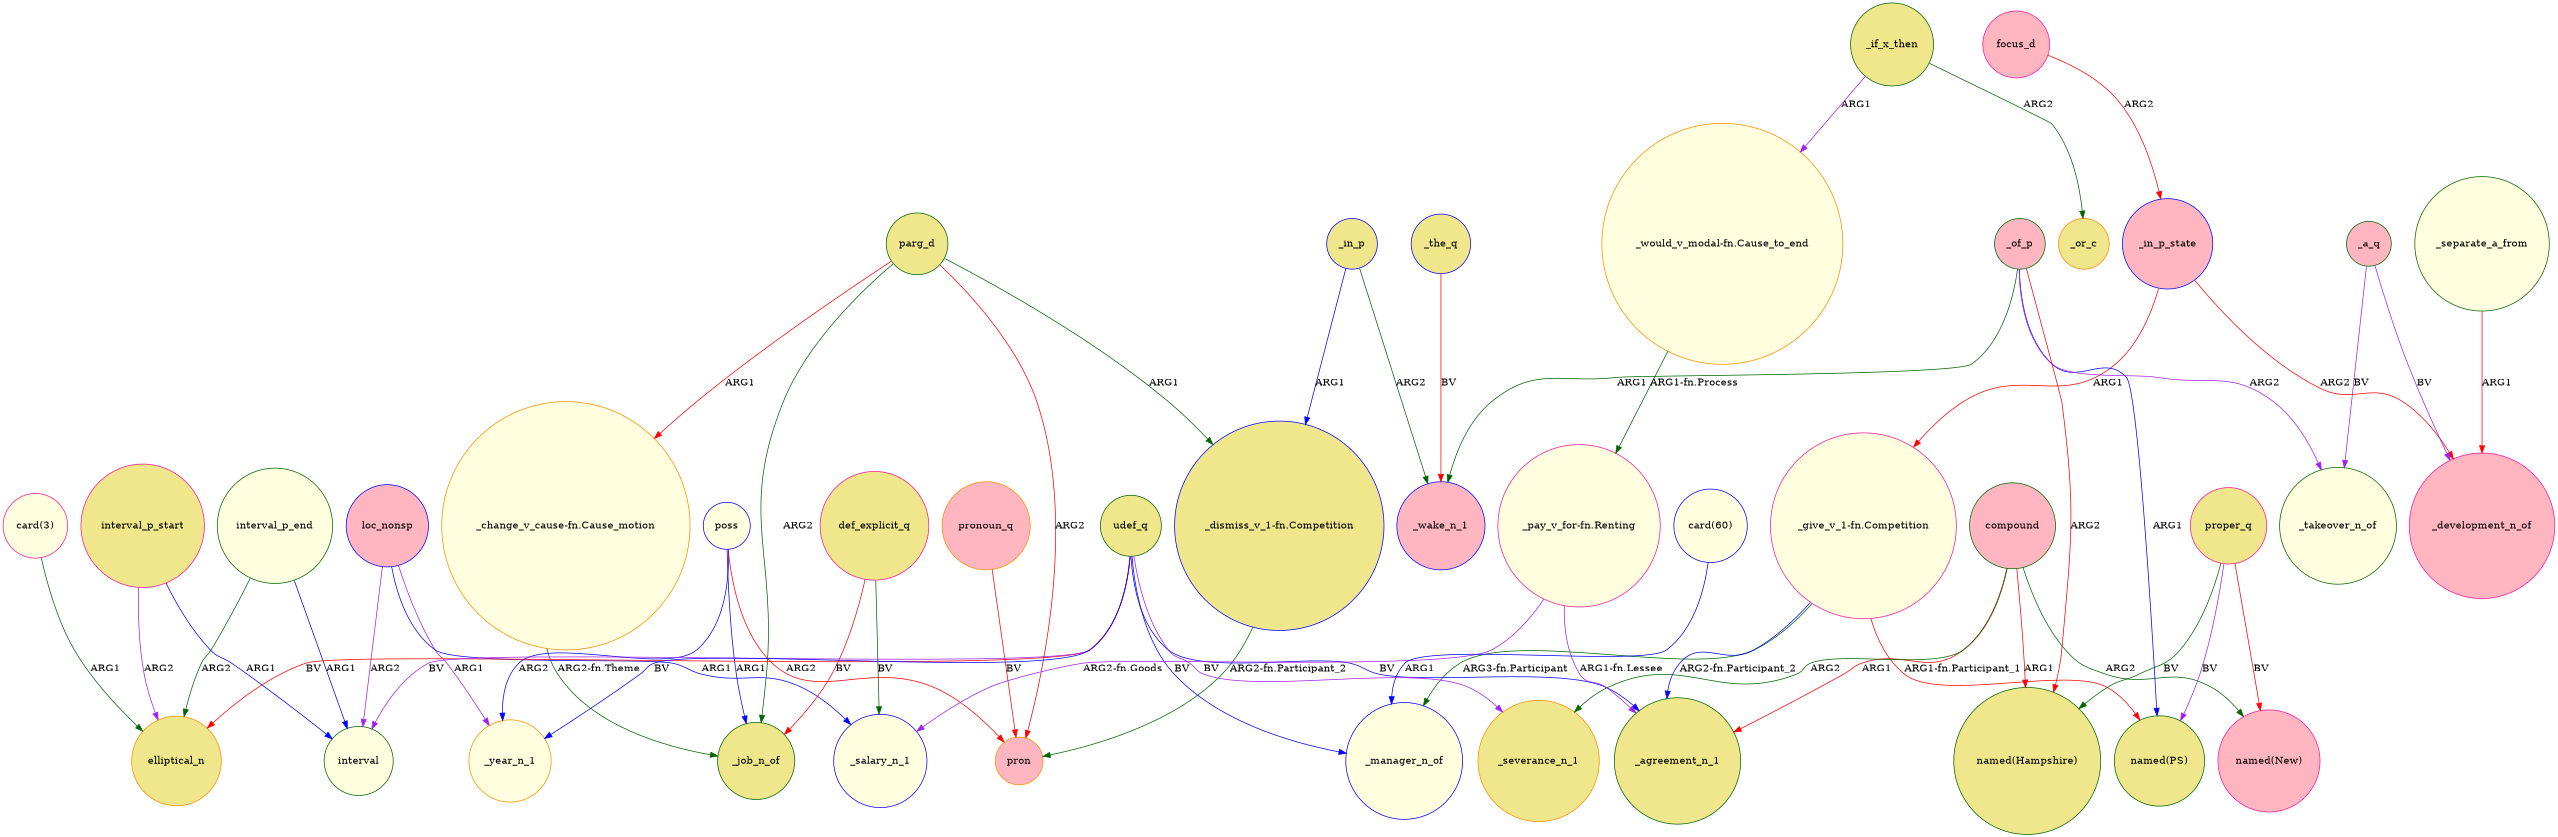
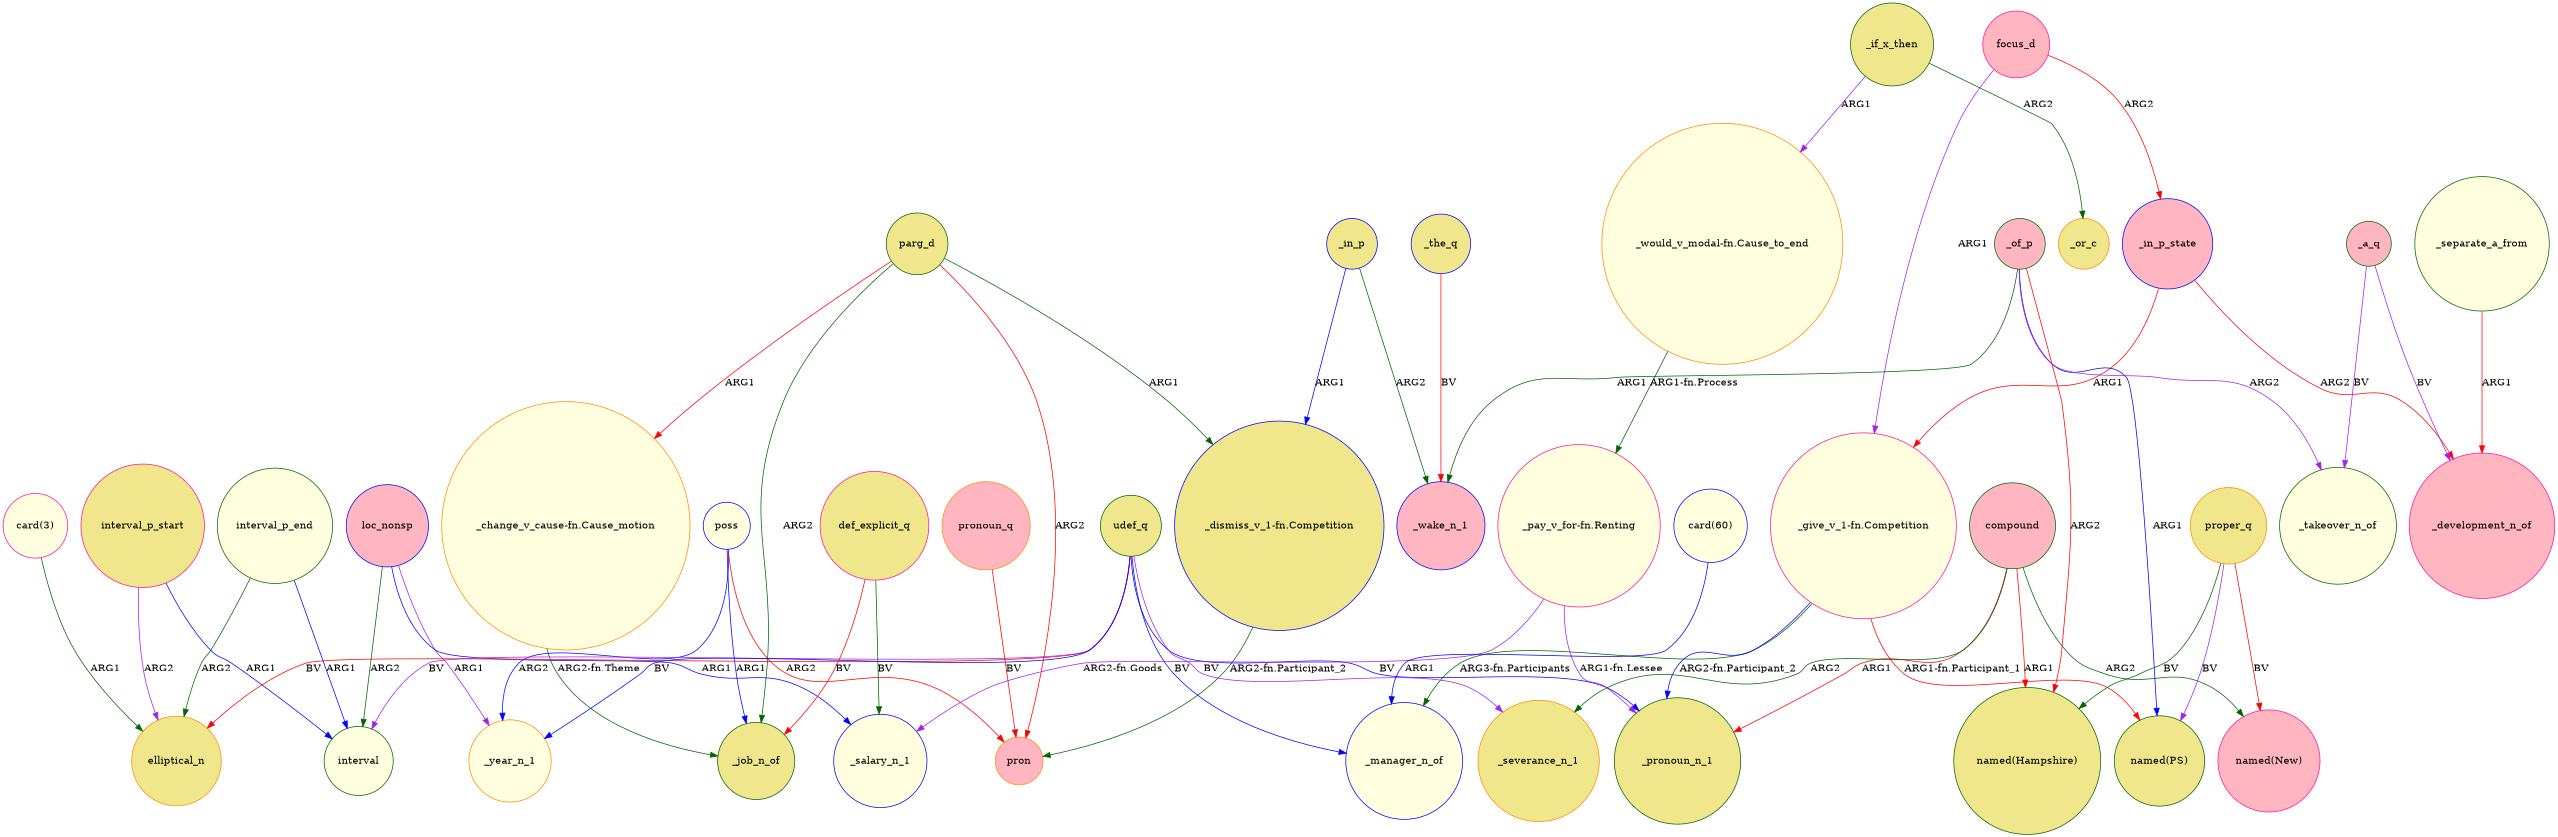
edge "focus_d" -> "_give_v_1-fn.Competition": added, label "ARG1"
node "proper_q": color deeppink -> darkorange
edge "loc_nonsp" -> "interval": color purple -> darkgreen
edge "_give_v_1-fn.Competition" -> "_manager_n_of": label "ARG3-fn.Participant" -> "ARG3-fn.Participants"
node "_agreement_n_1": label "_agreement_n_1" -> "_pronoun_n_1"
